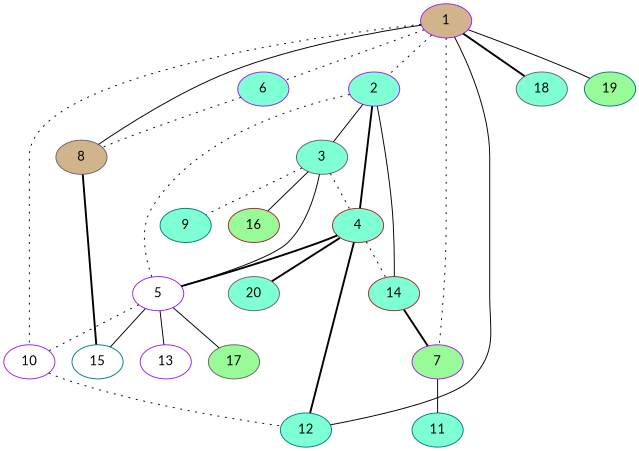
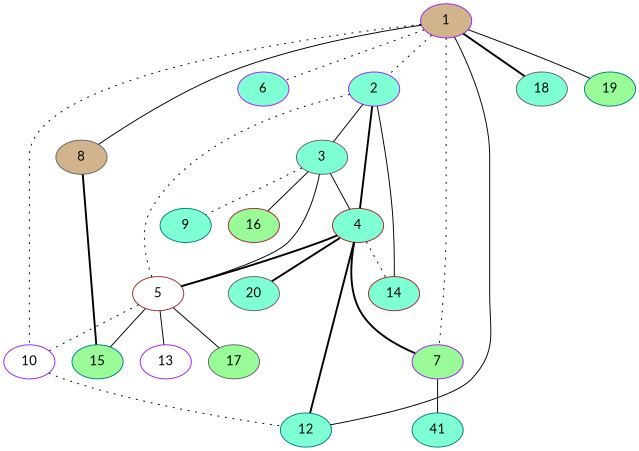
edge "6" -- "8": removed
edge "3" -- "4": style dotted -> solid
node "5": color purple -> brown
edge "14" -- "7": now "4" -- "7"
node "15": fillcolor white -> palegreen
node "11": label "11" -> "41"
